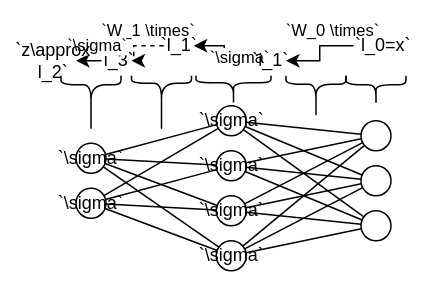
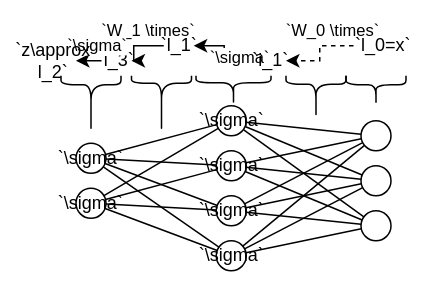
edge "`l_1`" -> "`i_3`": style dashed -> solid
edge "`l_0=x`" -> "`i_1`": style solid -> dashed
